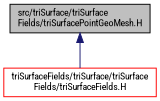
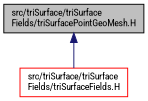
node "triSurfaceFields/triSurface/triSurface Fields/triSurfaceFields.H": label "triSurfaceFields/triSurface/triSurface Fields/triSurfaceFields.H" -> "src/triSurface/triSurface Fields/triSurfaceFields.H"
